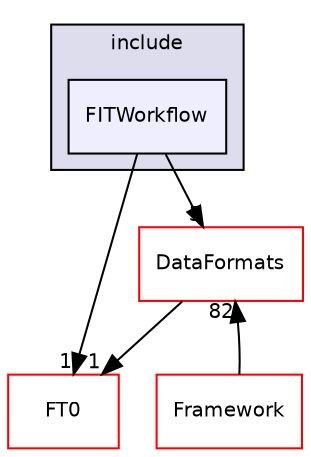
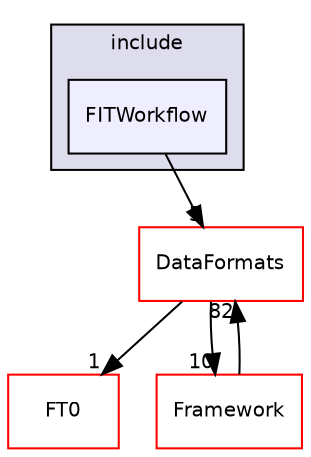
edge "FITWorkflow" -> "FT0": removed
edge "DataFormats" -> "Framework": added
